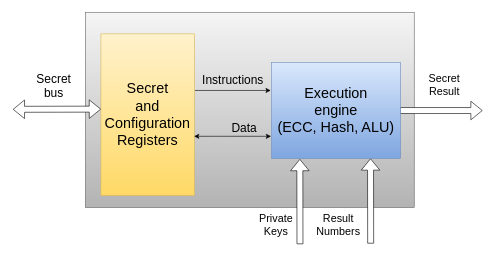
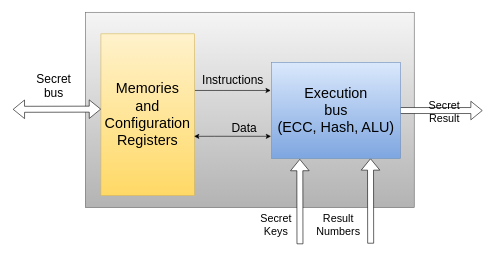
node "Secret Result": moved (444, 86) -> (444, 113)
node "Execution engine(ECC, Hash, ALU)": label "Execution engine(ECC, Hash, ALU)" -> "Execution bus(ECC, Hash, ALU)"
node "SecretandConfiguration Registers": label "SecretandConfiguration Registers" -> "MemoriesandConfiguration Registers"
node "PrivateKeys": label "PrivateKeys" -> "SecretKeys"
